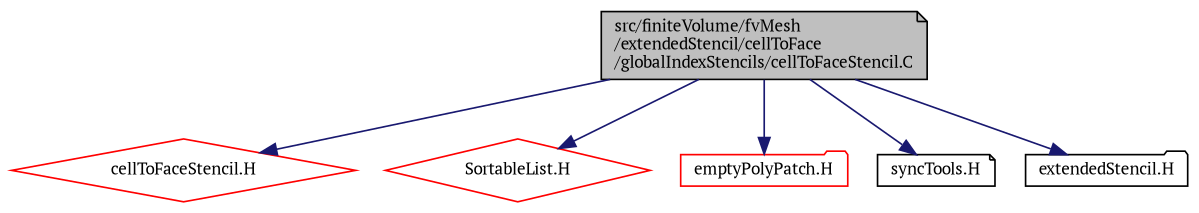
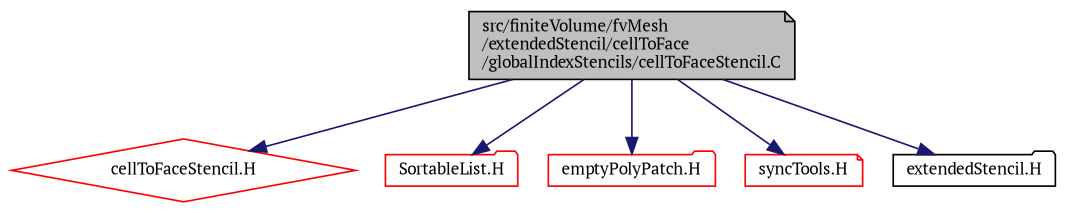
node "SortableList.H": shape diamond -> folder
node "syncTools.H": color black -> red
